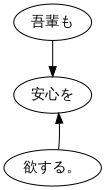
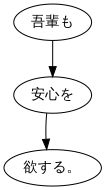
edge "欲する。" -> "安心を": reversed
